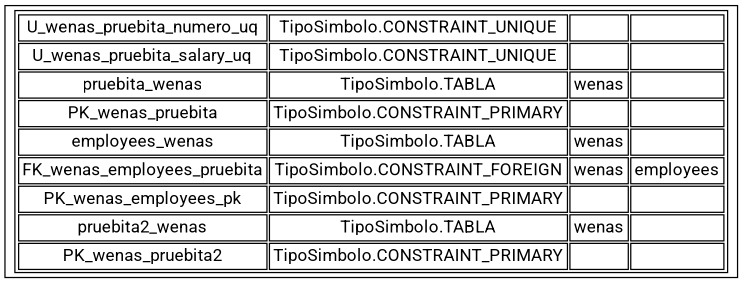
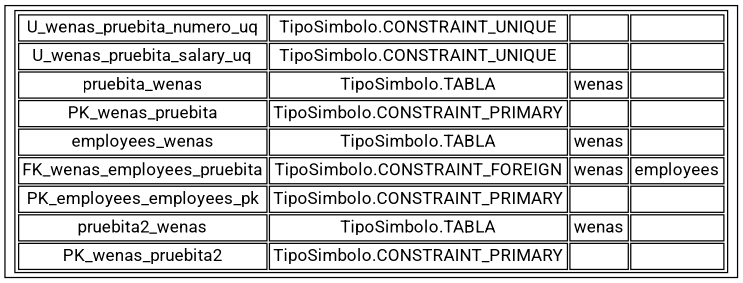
node "U_wenas_pruebita_numero_uq": text "PK_wenas_employees_pk" -> "PK_employees_employees_pk"
